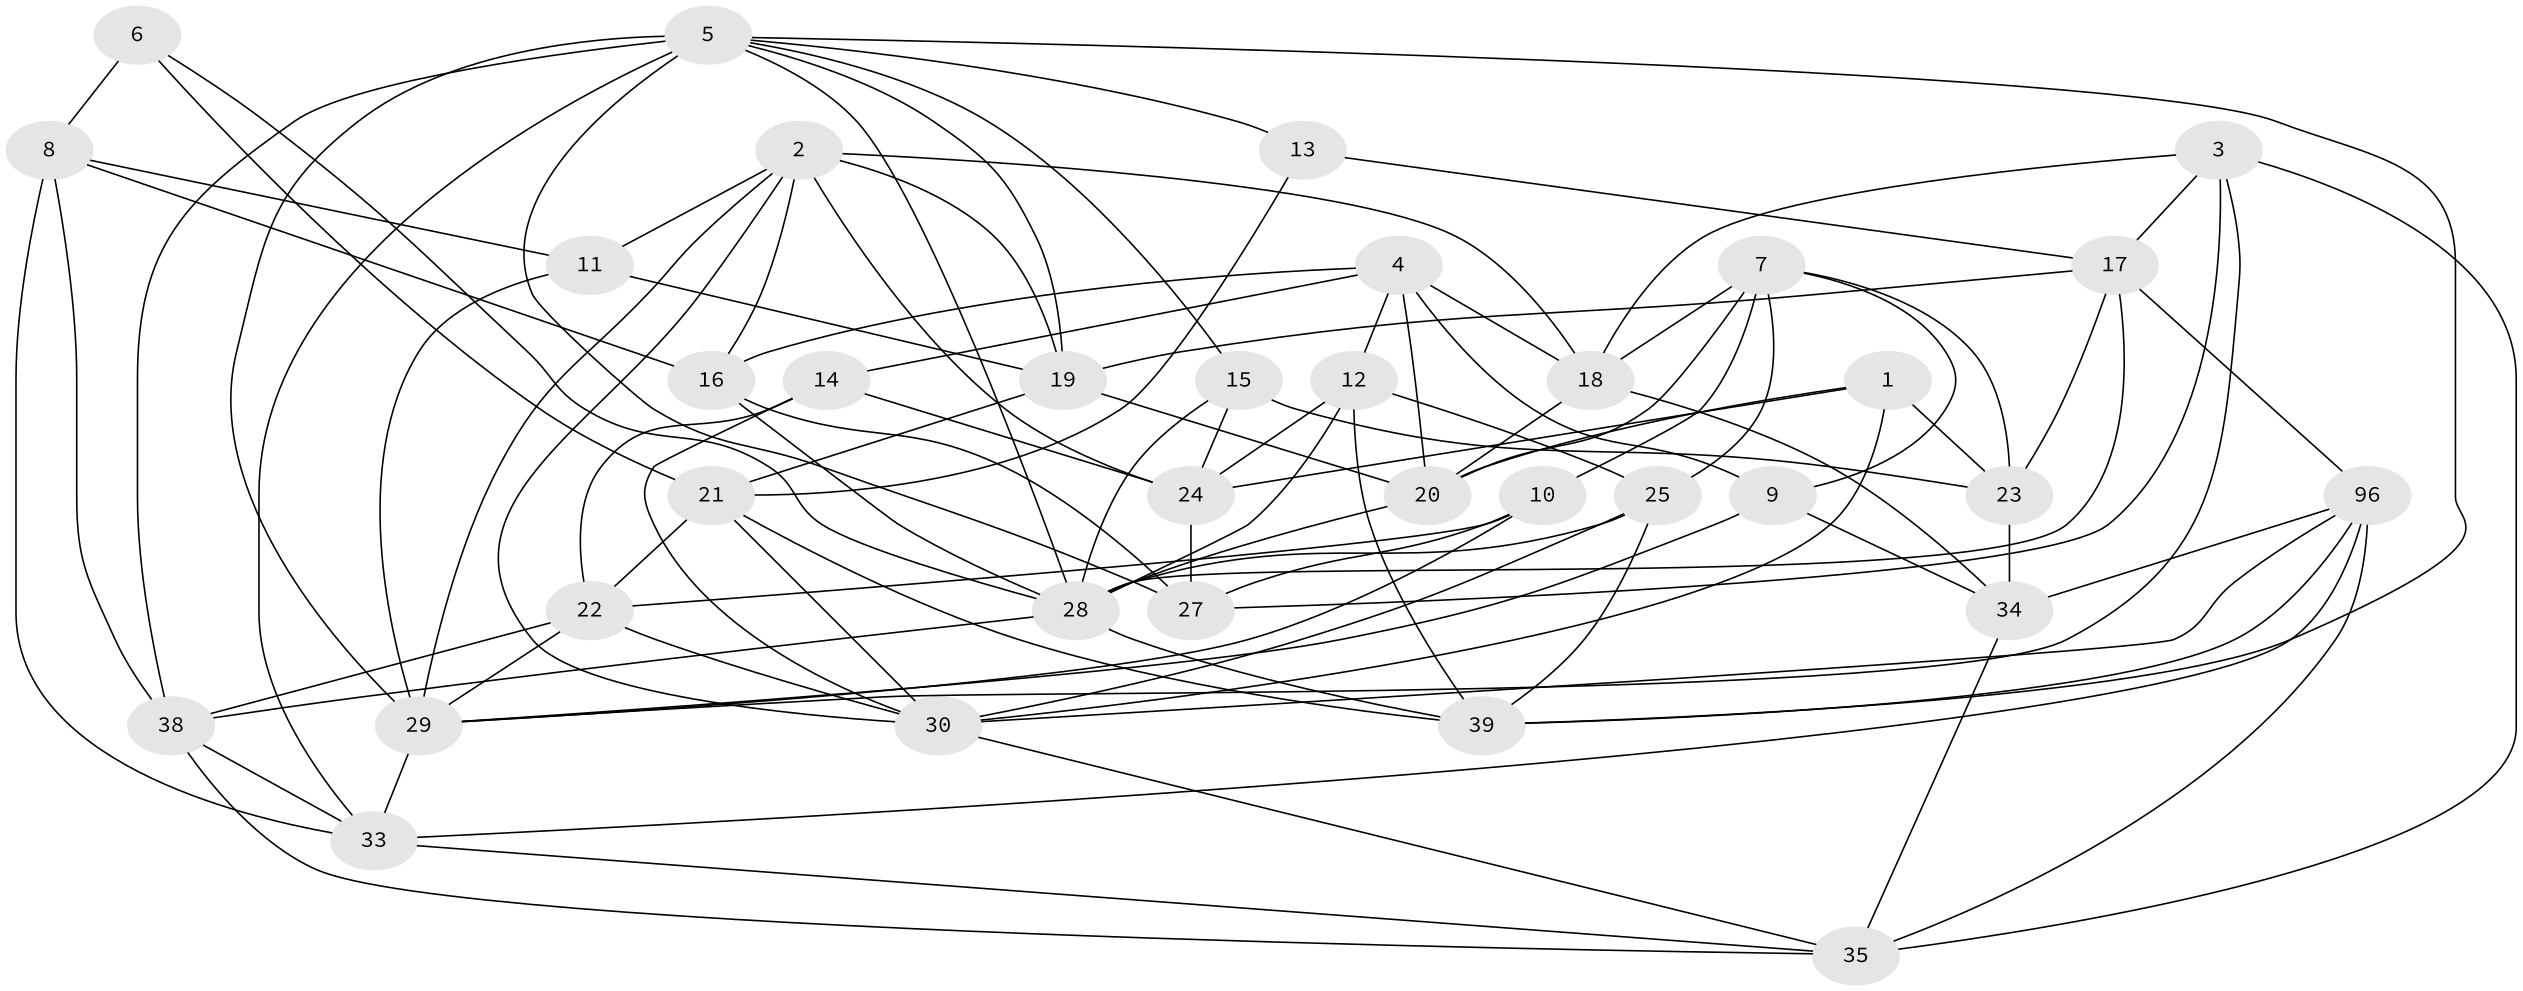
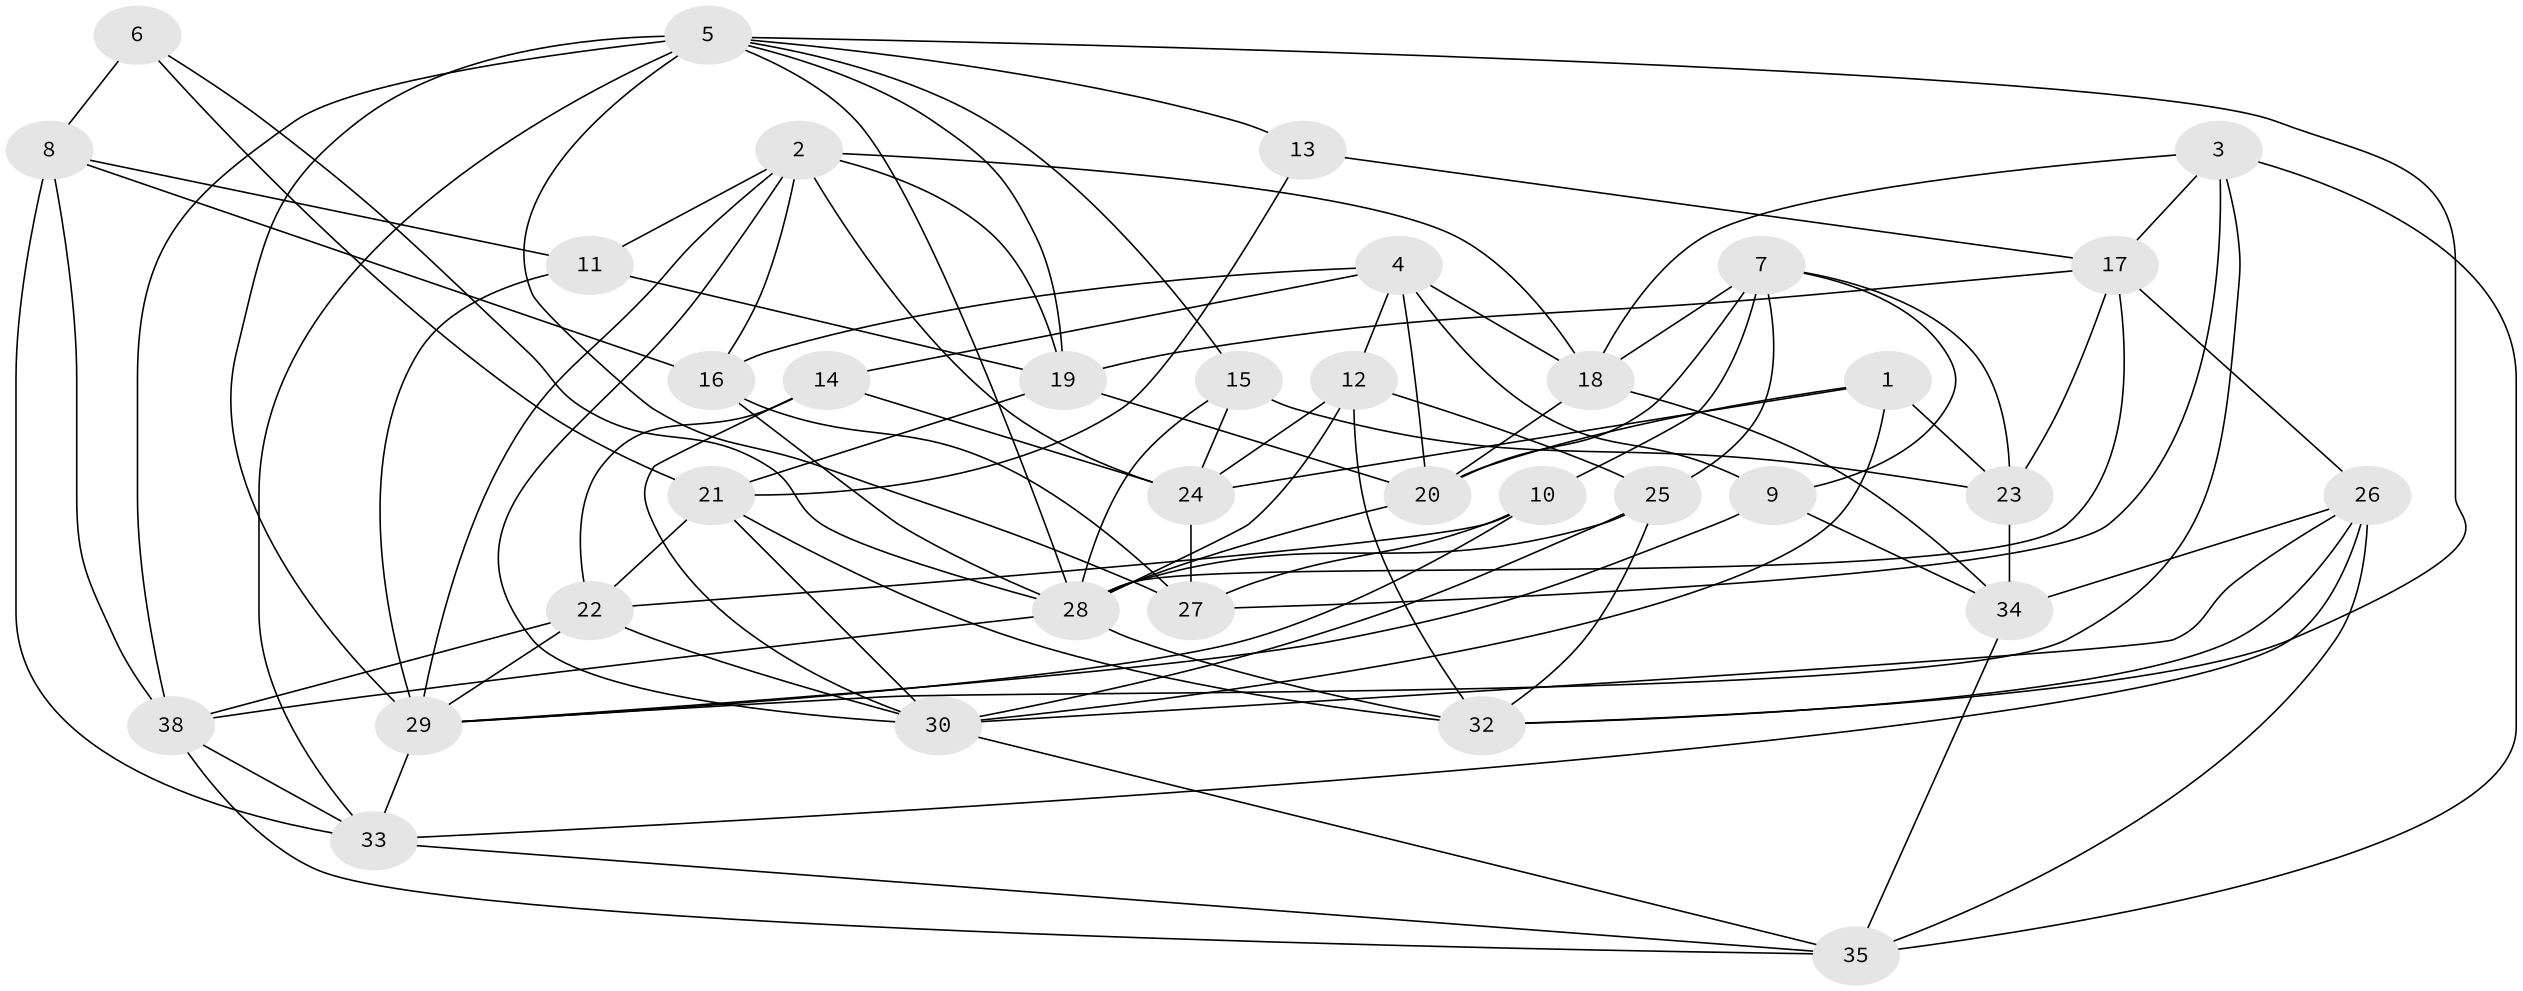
node "96": label "96" -> "26"
node "39": label "39" -> "32"
